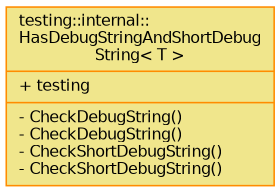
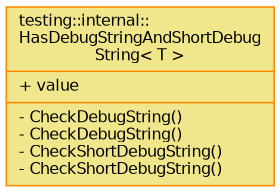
node "testing::internal::": text "+ testing" -> "+ value"
